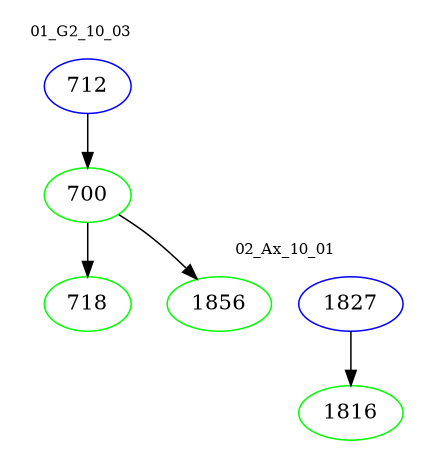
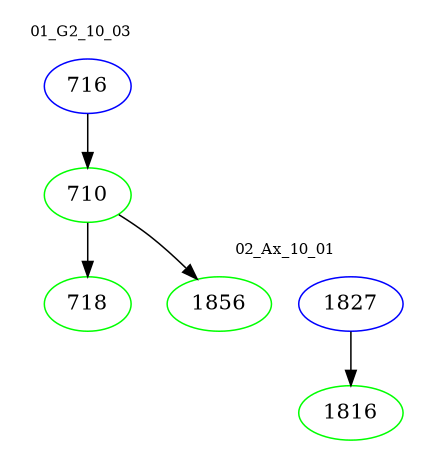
node "712": label "712" -> "716"
node "700": label "700" -> "710"
